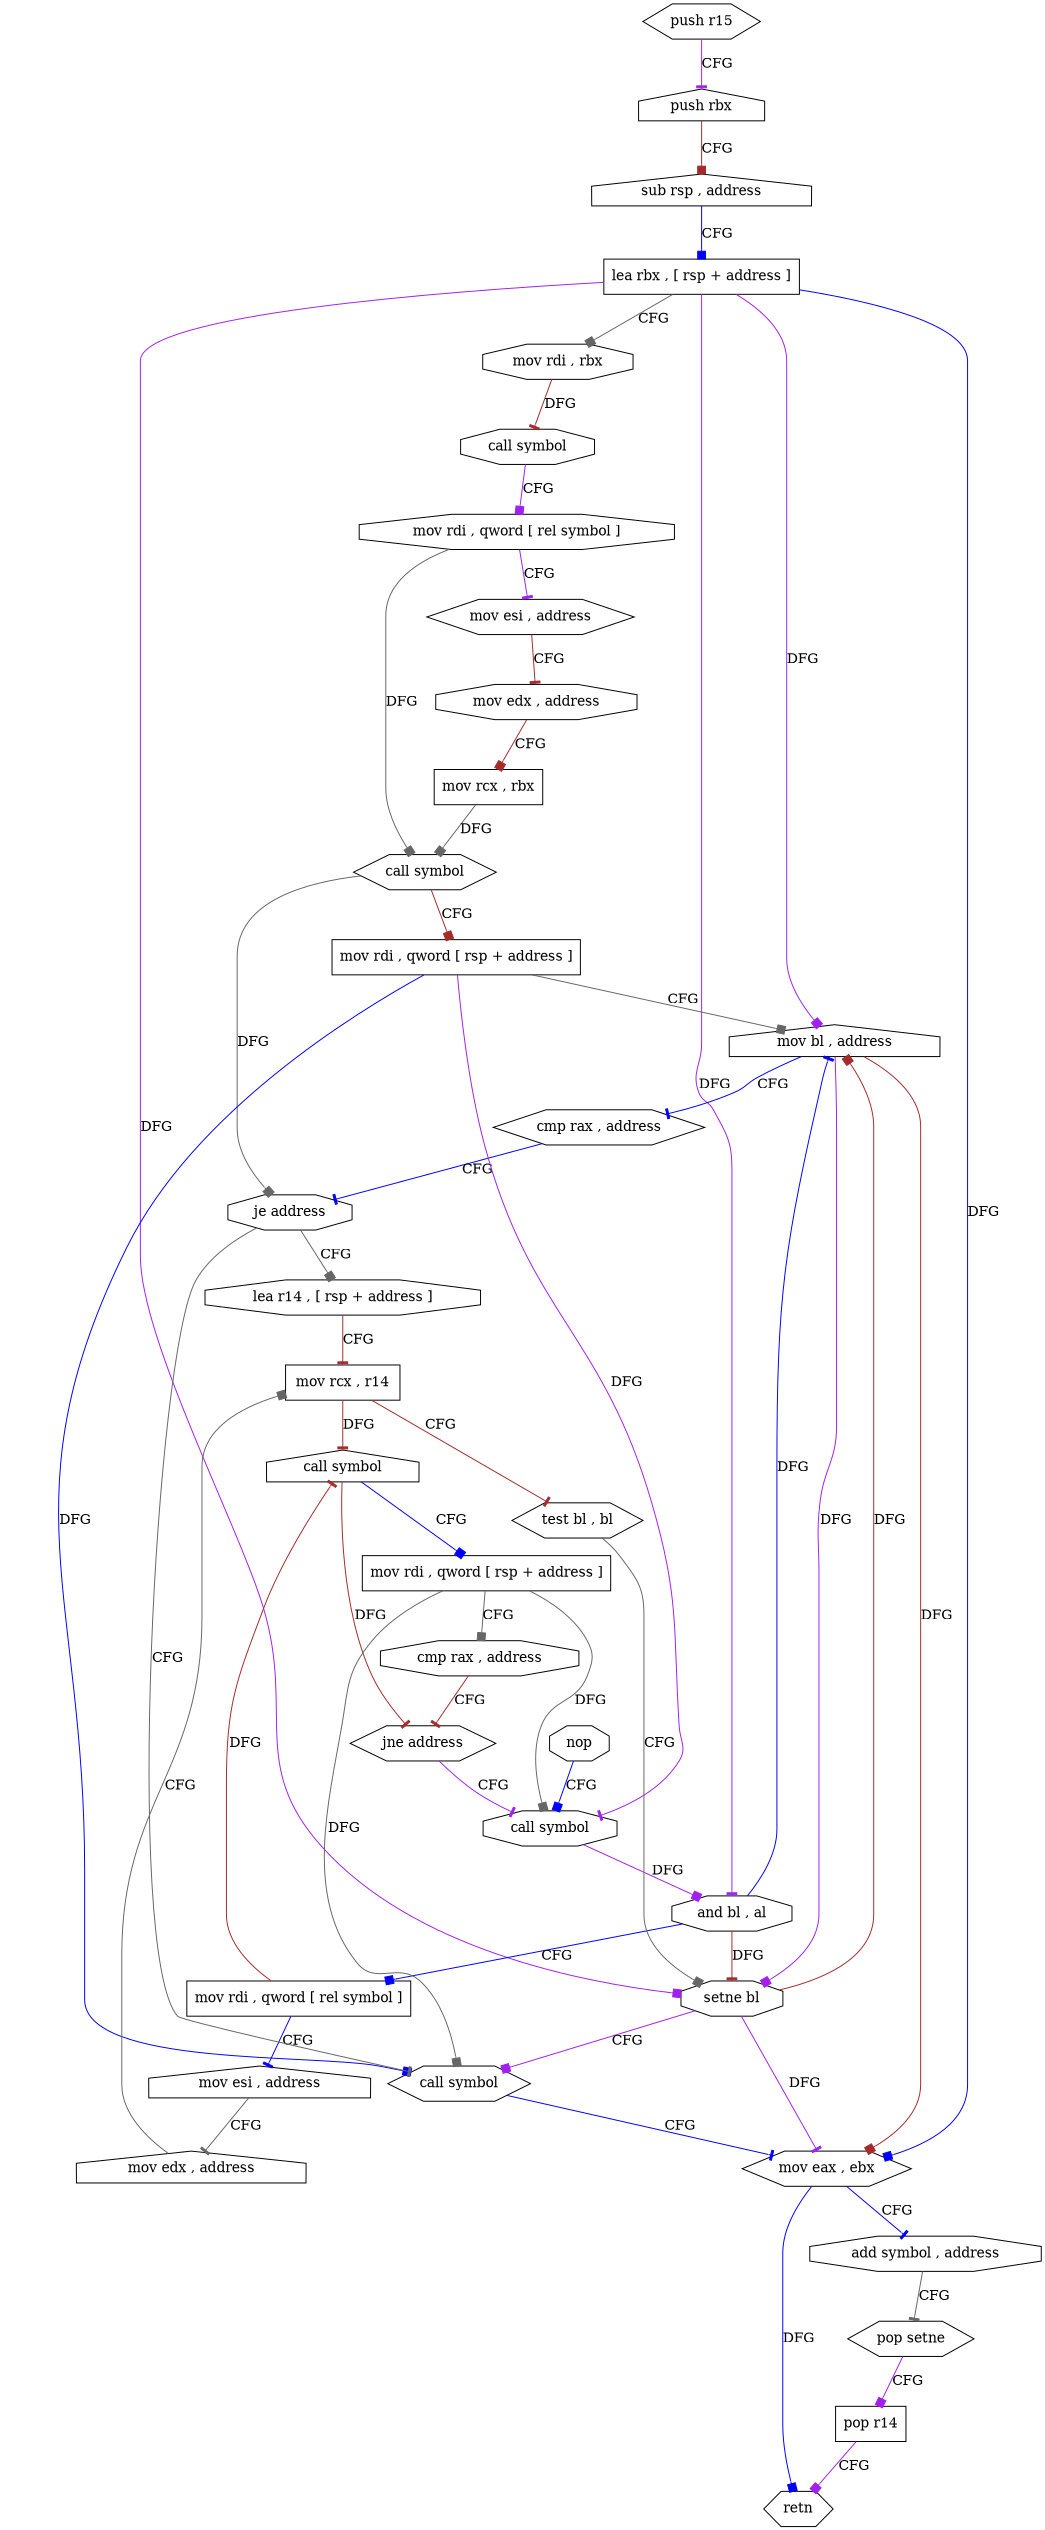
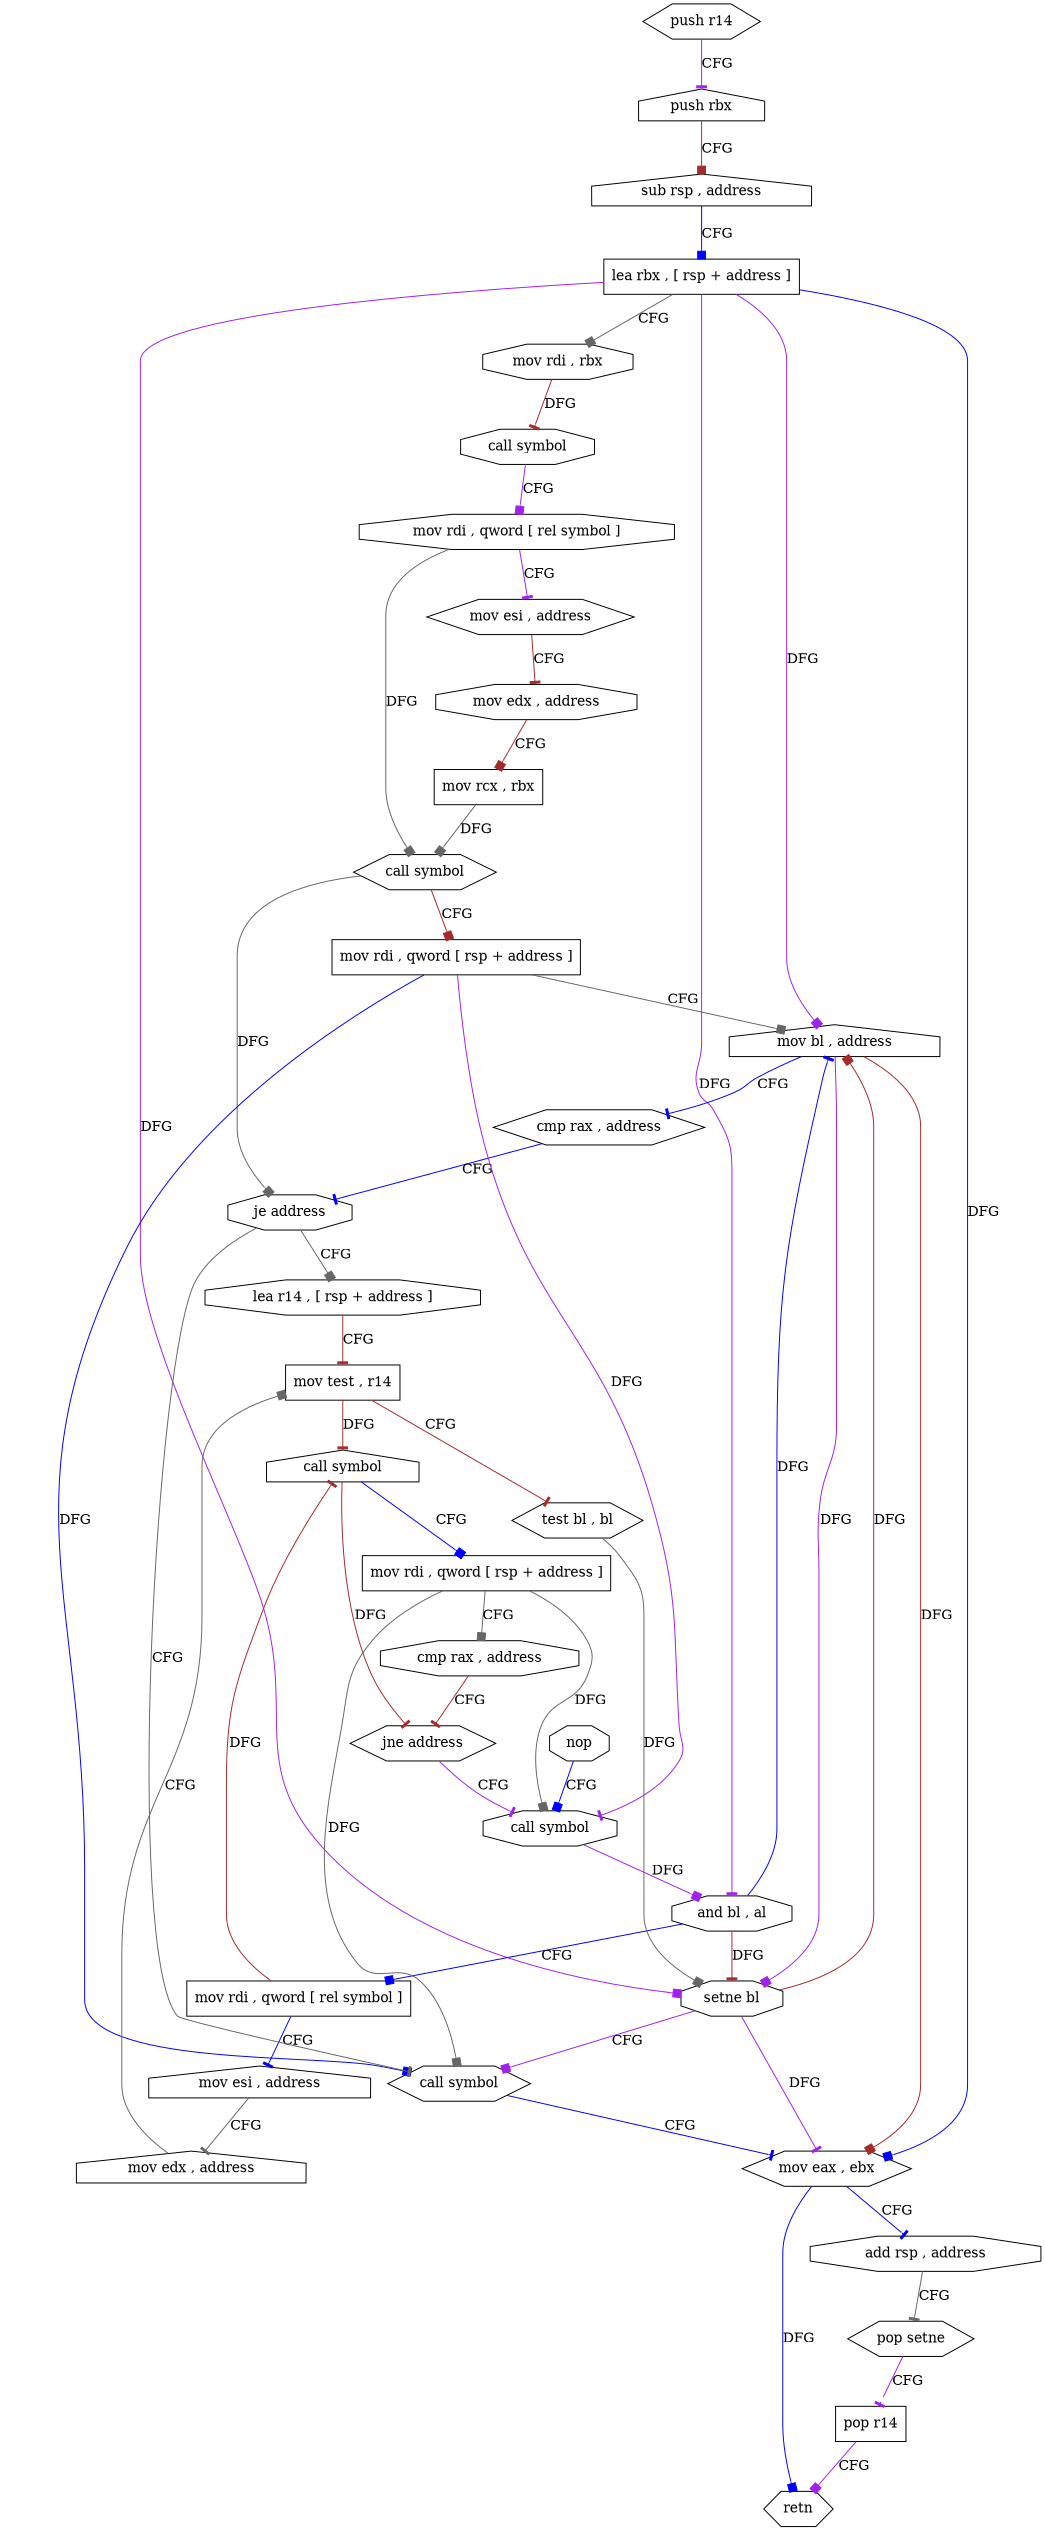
node "push r15": label "push r15" -> "push r14"
node "mov rcx , r14": label "mov rcx , r14" -> "mov test , r14"
edge "test bl , bl" -> "setne bl": label "CFG" -> "DFG"
node "add symbol , address": label "add symbol , address" -> "add rsp , address"
edge "pop setne" -> "pop r14": arrowhead box -> tee
